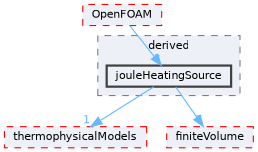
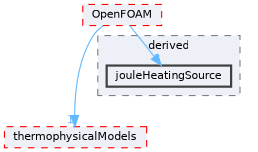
edge "jouleHeatingSource" -> "thermophysicalModels": now "OpenFOAM" -> "thermophysicalModels"
node "finiteVolume": removed
